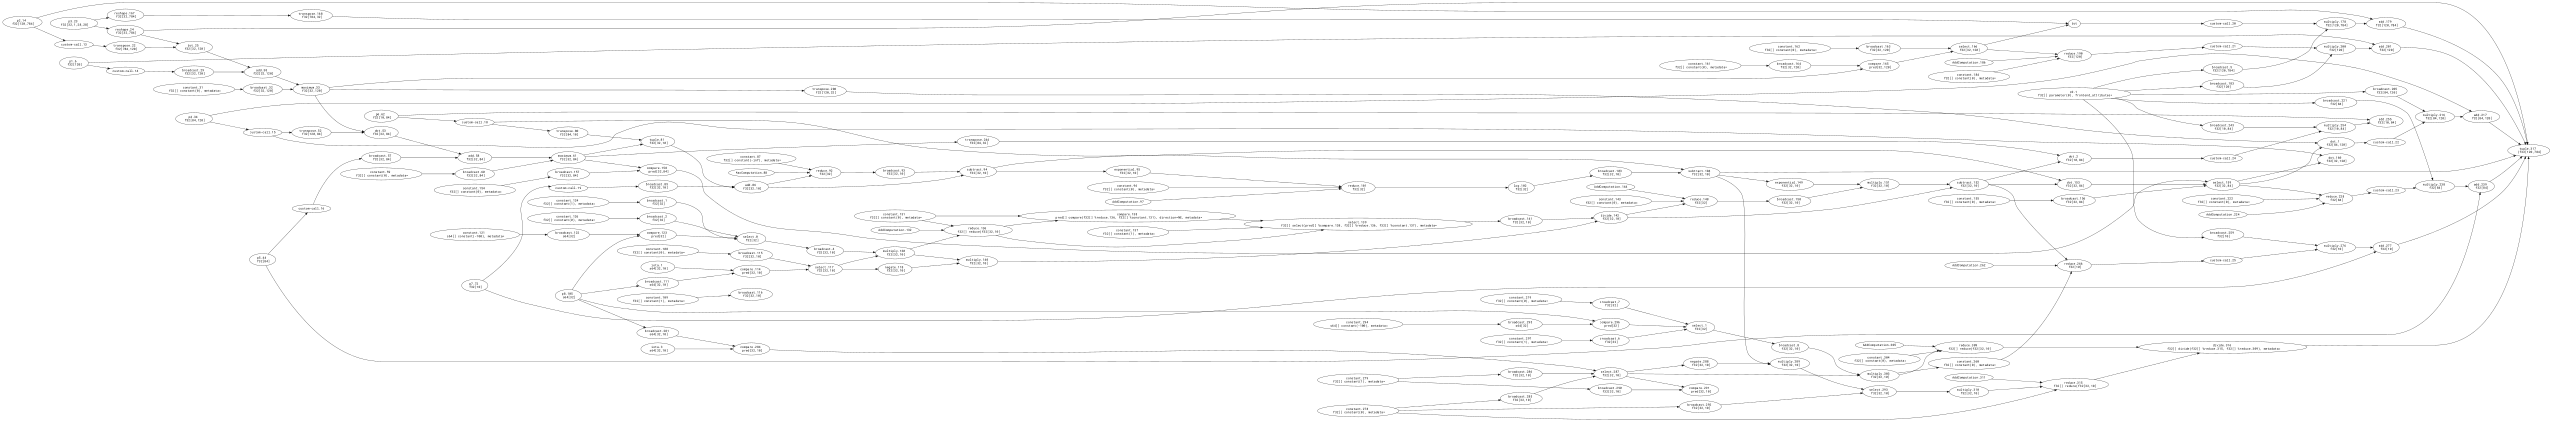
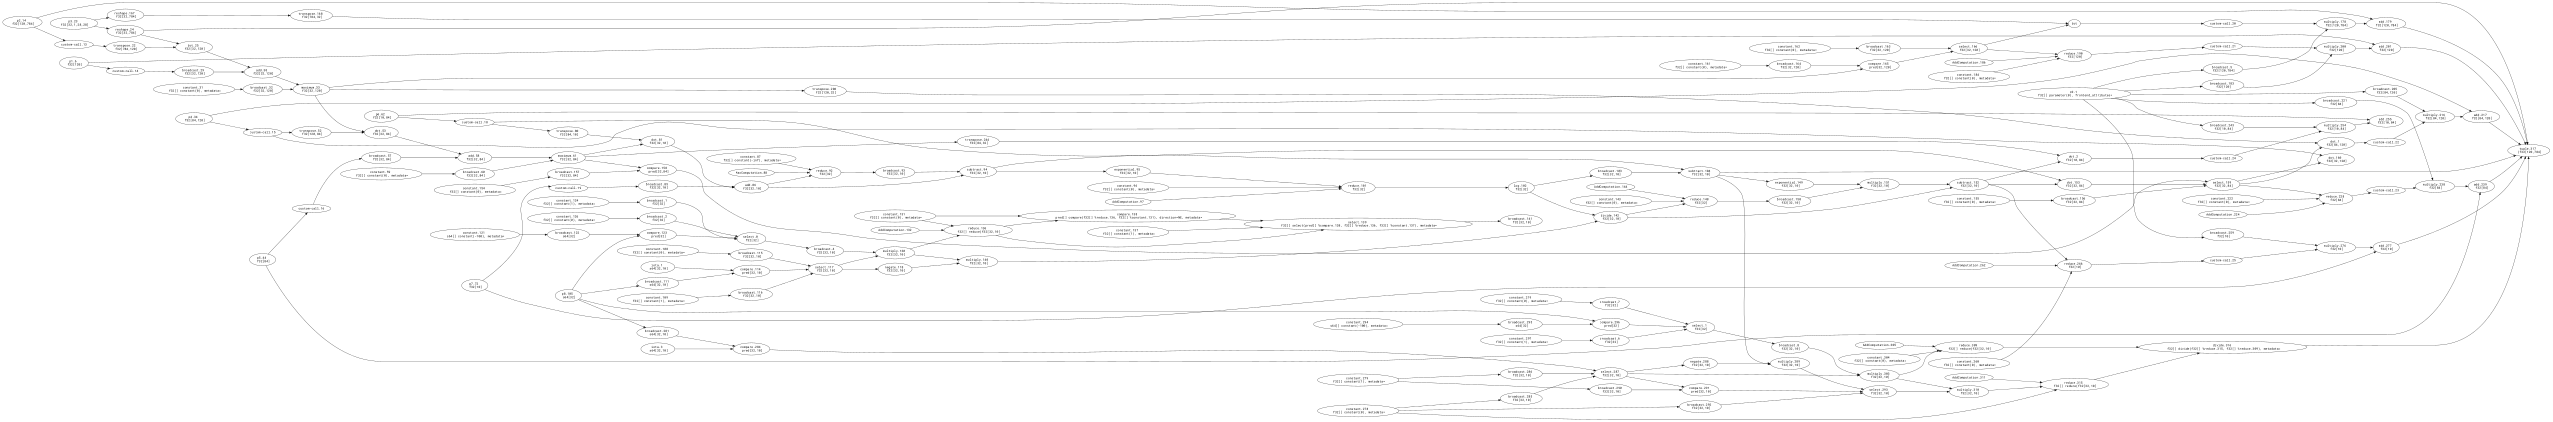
node "tuple.81 f32[32,10]": label "tuple.81 f32[32,10]" -> "dot.81 f32[32,10]"
edge "broadcast.141 f32[32,10]" -> "divide.142 f32[32,10]": now "log.102 f32[32]" -> "divide.142 f32[32,10]"
edge "broadcast.116 f32[32,10]" -> "select.117 f32[32,10]": added
edge "multiply.303 f32[32,10]" -> "constant.260 f32[] constant(0), metadata=": now "multiply.303 f32[32,10]" -> "multiply.310 f32[32,10]"
edge "compare.291 pred[32,10]" -> "select.293 f32[32,10]": added
